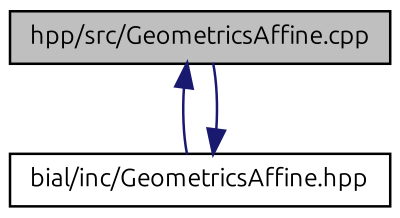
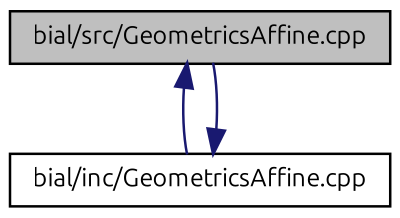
node "hpp/src/GeometricsAffine.cpp": label "hpp/src/GeometricsAffine.cpp" -> "bial/src/GeometricsAffine.cpp"
node "bial/inc/GeometricsAffine.hpp": label "bial/inc/GeometricsAffine.hpp" -> "bial/inc/GeometricsAffine.cpp"
